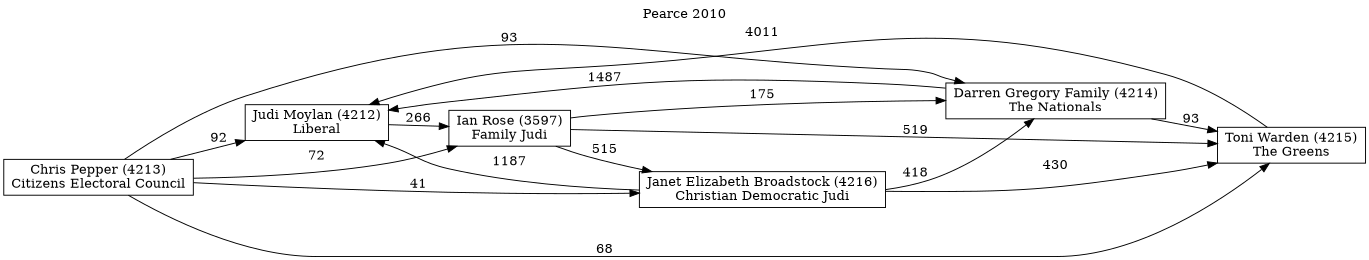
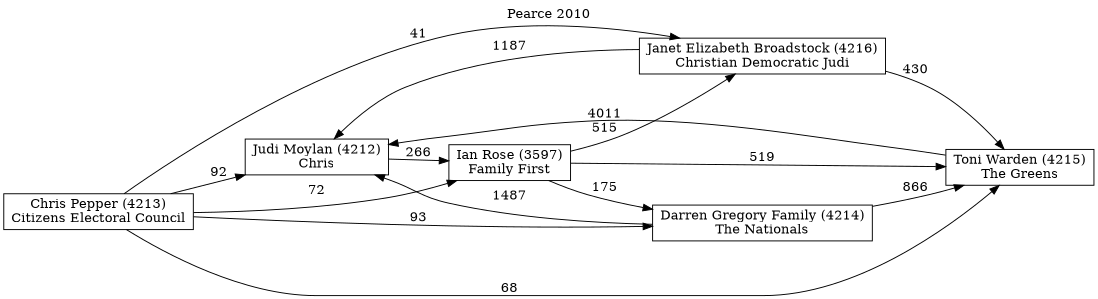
edge "Darren Gregory Family (4214) The Nationals" -> "Toni Warden (4215) The Greens": label "93" -> "866"
node "Judi Moylan (4212) Liberal": label "Judi Moylan (4212) Liberal" -> "Judi Moylan (4212) Chris"
node "Ian Rose (3597) Family Judi": label "Ian Rose (3597) Family Judi" -> "Ian Rose (3597) Family First"
edge "Janet Elizabeth Broadstock (4216) Christian Democratic Judi" -> "Darren Gregory Family (4214) The Nationals": removed, label "418"
